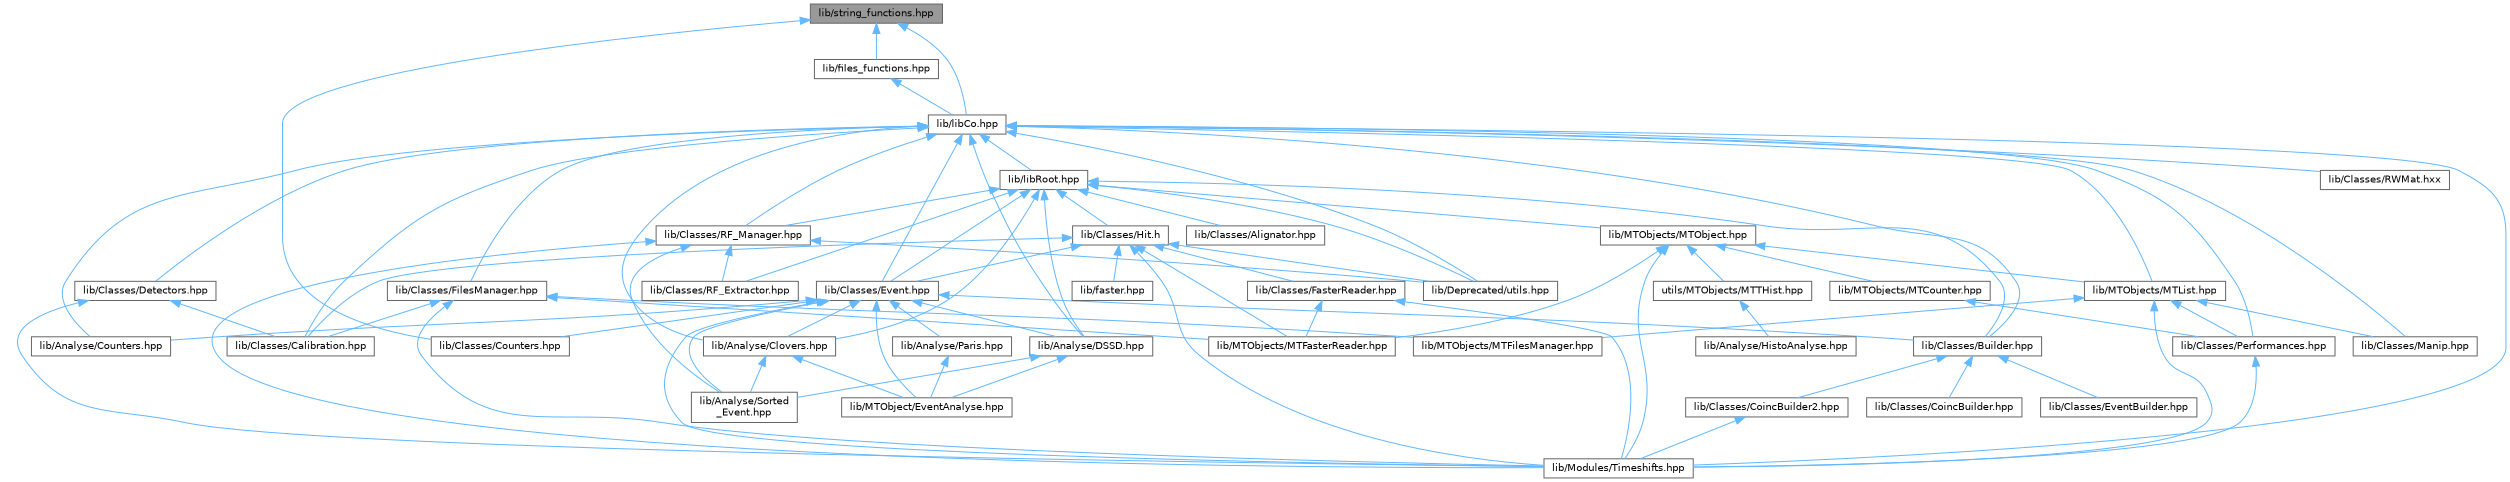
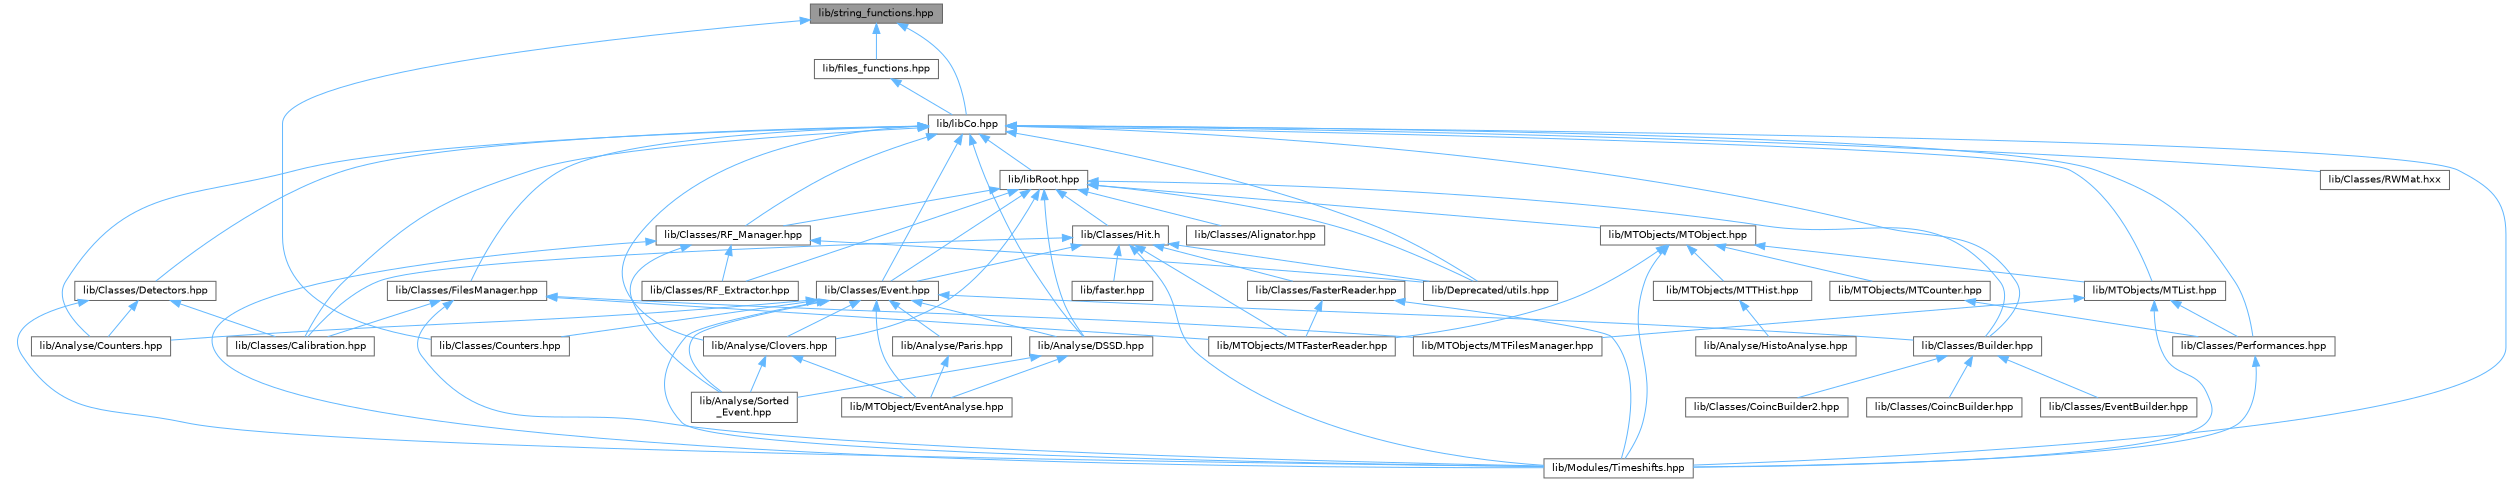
node "utils/MTObjects/MTTHist.hpp": label "utils/MTObjects/MTTHist.hpp" -> "lib/MTObjects/MTTHist.hpp"
edge "lib/Analyse/Counters.hpp" -> "lib/Classes/Detectors.hpp": added
node "lib/Classes/Manip.hpp": removed
edge "lib/Modules/Timeshifts.hpp" -> "lib/Classes/CoincBuilder2.hpp": removed
